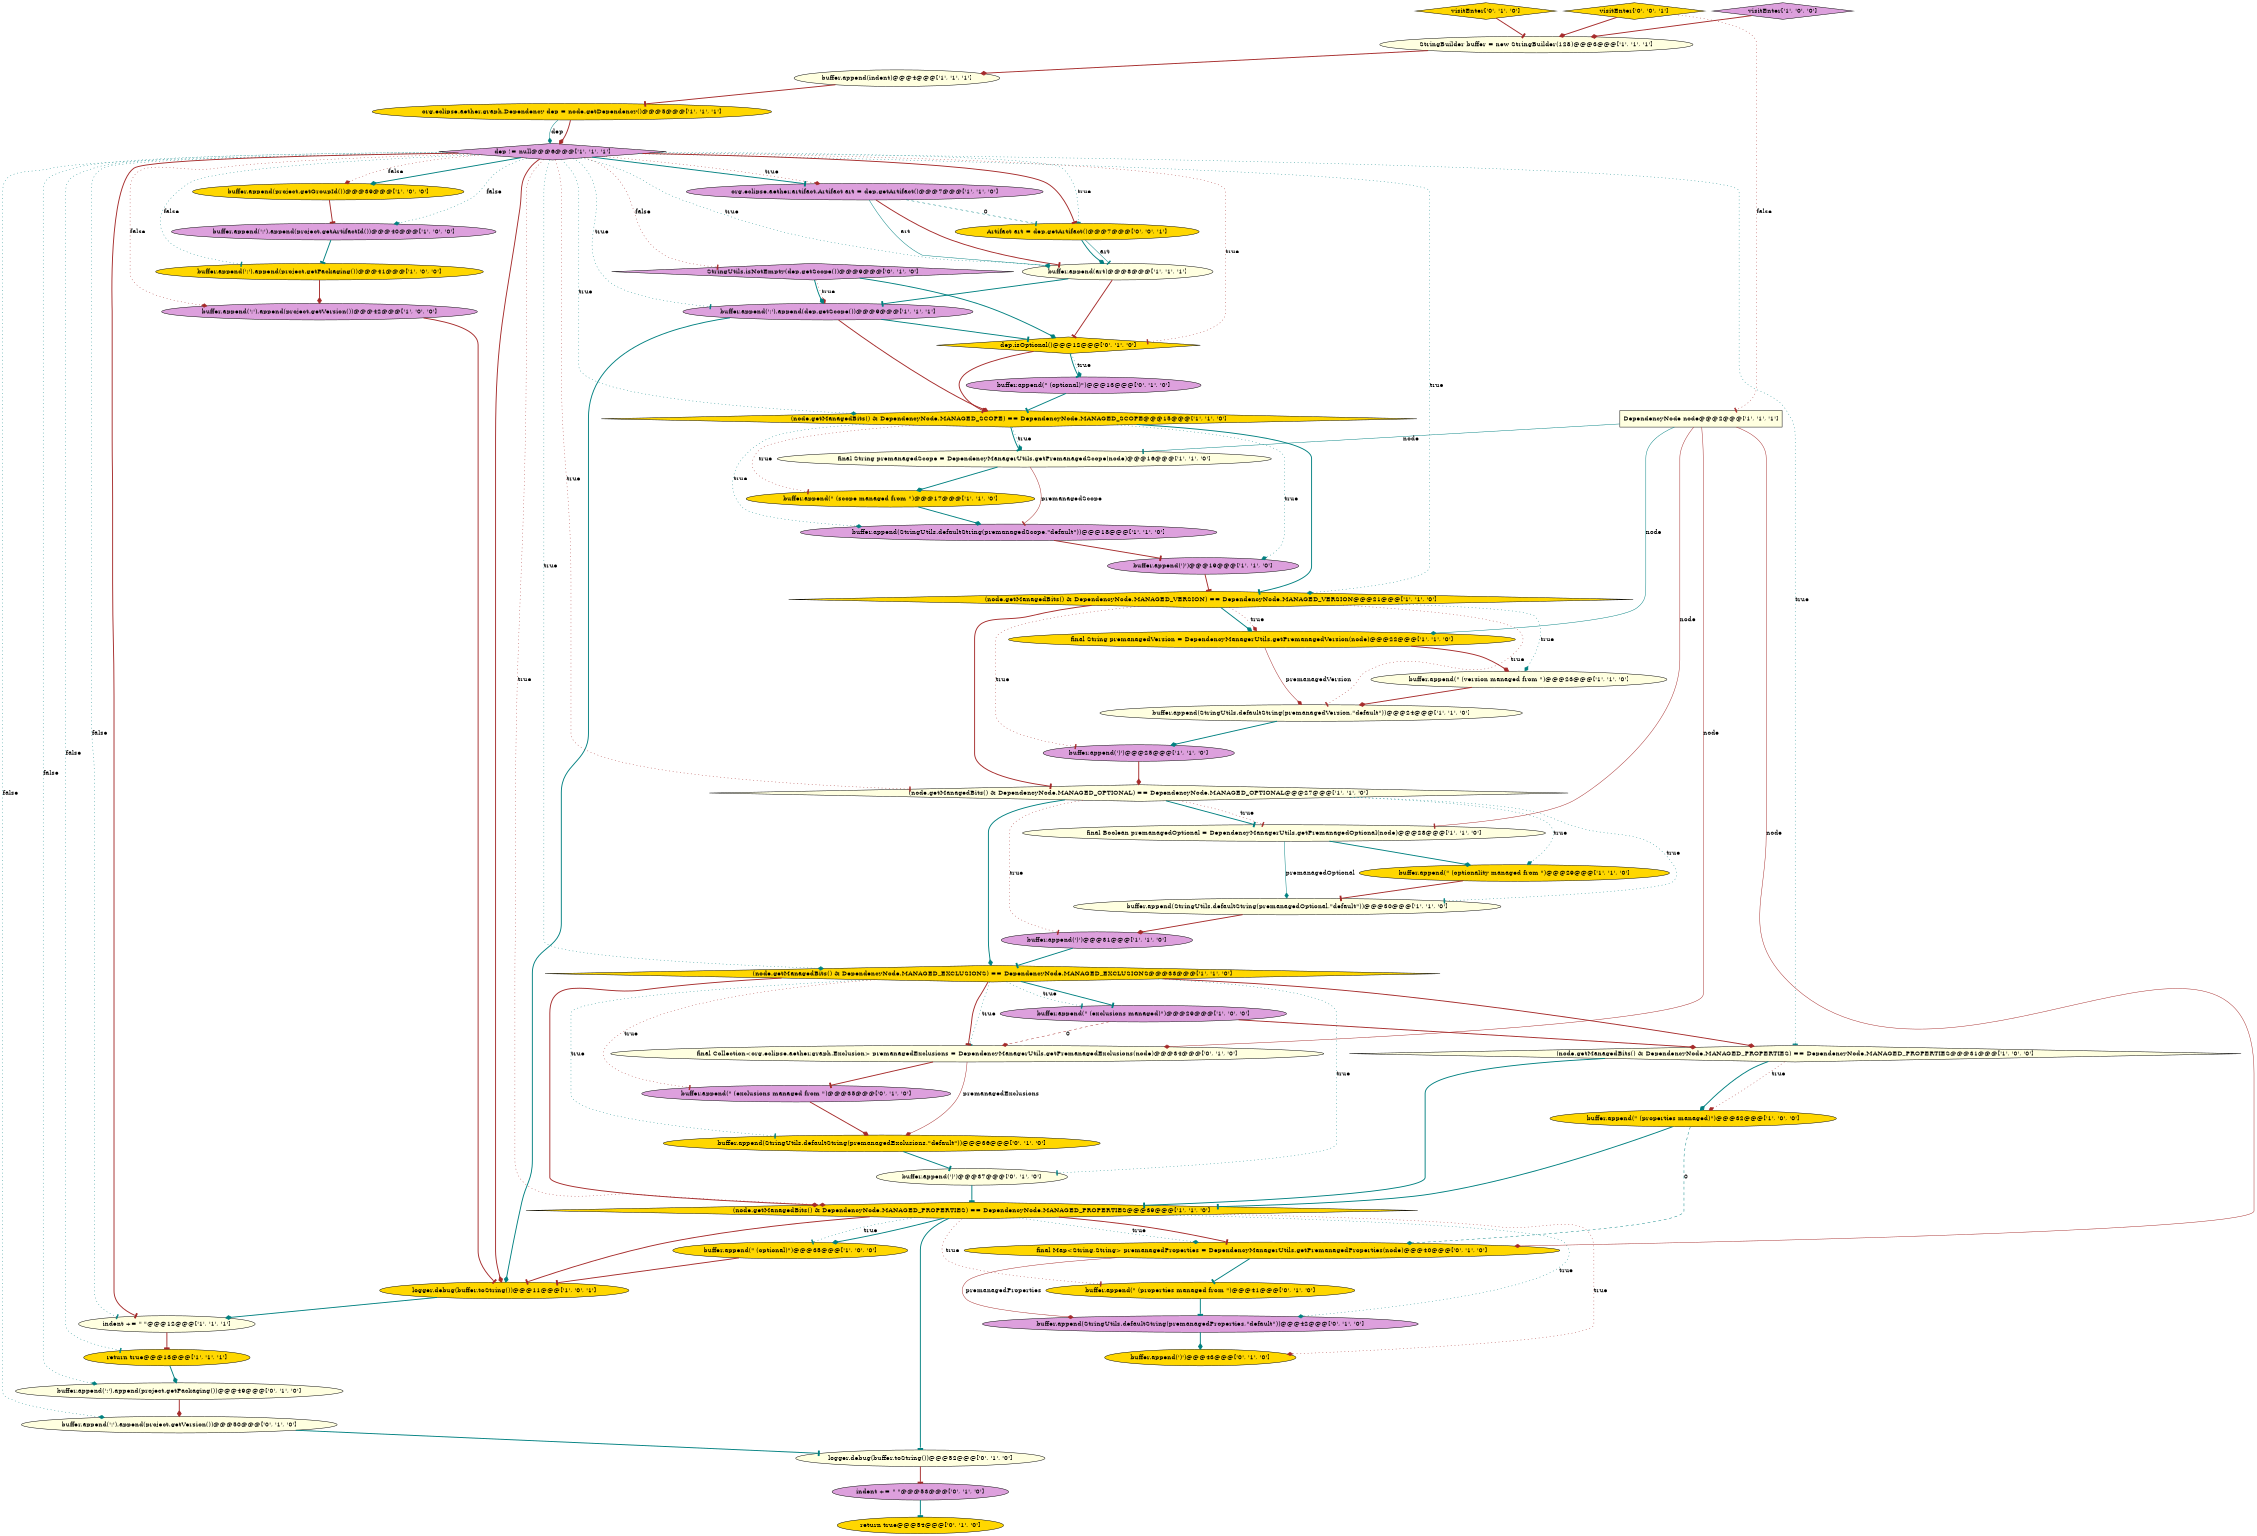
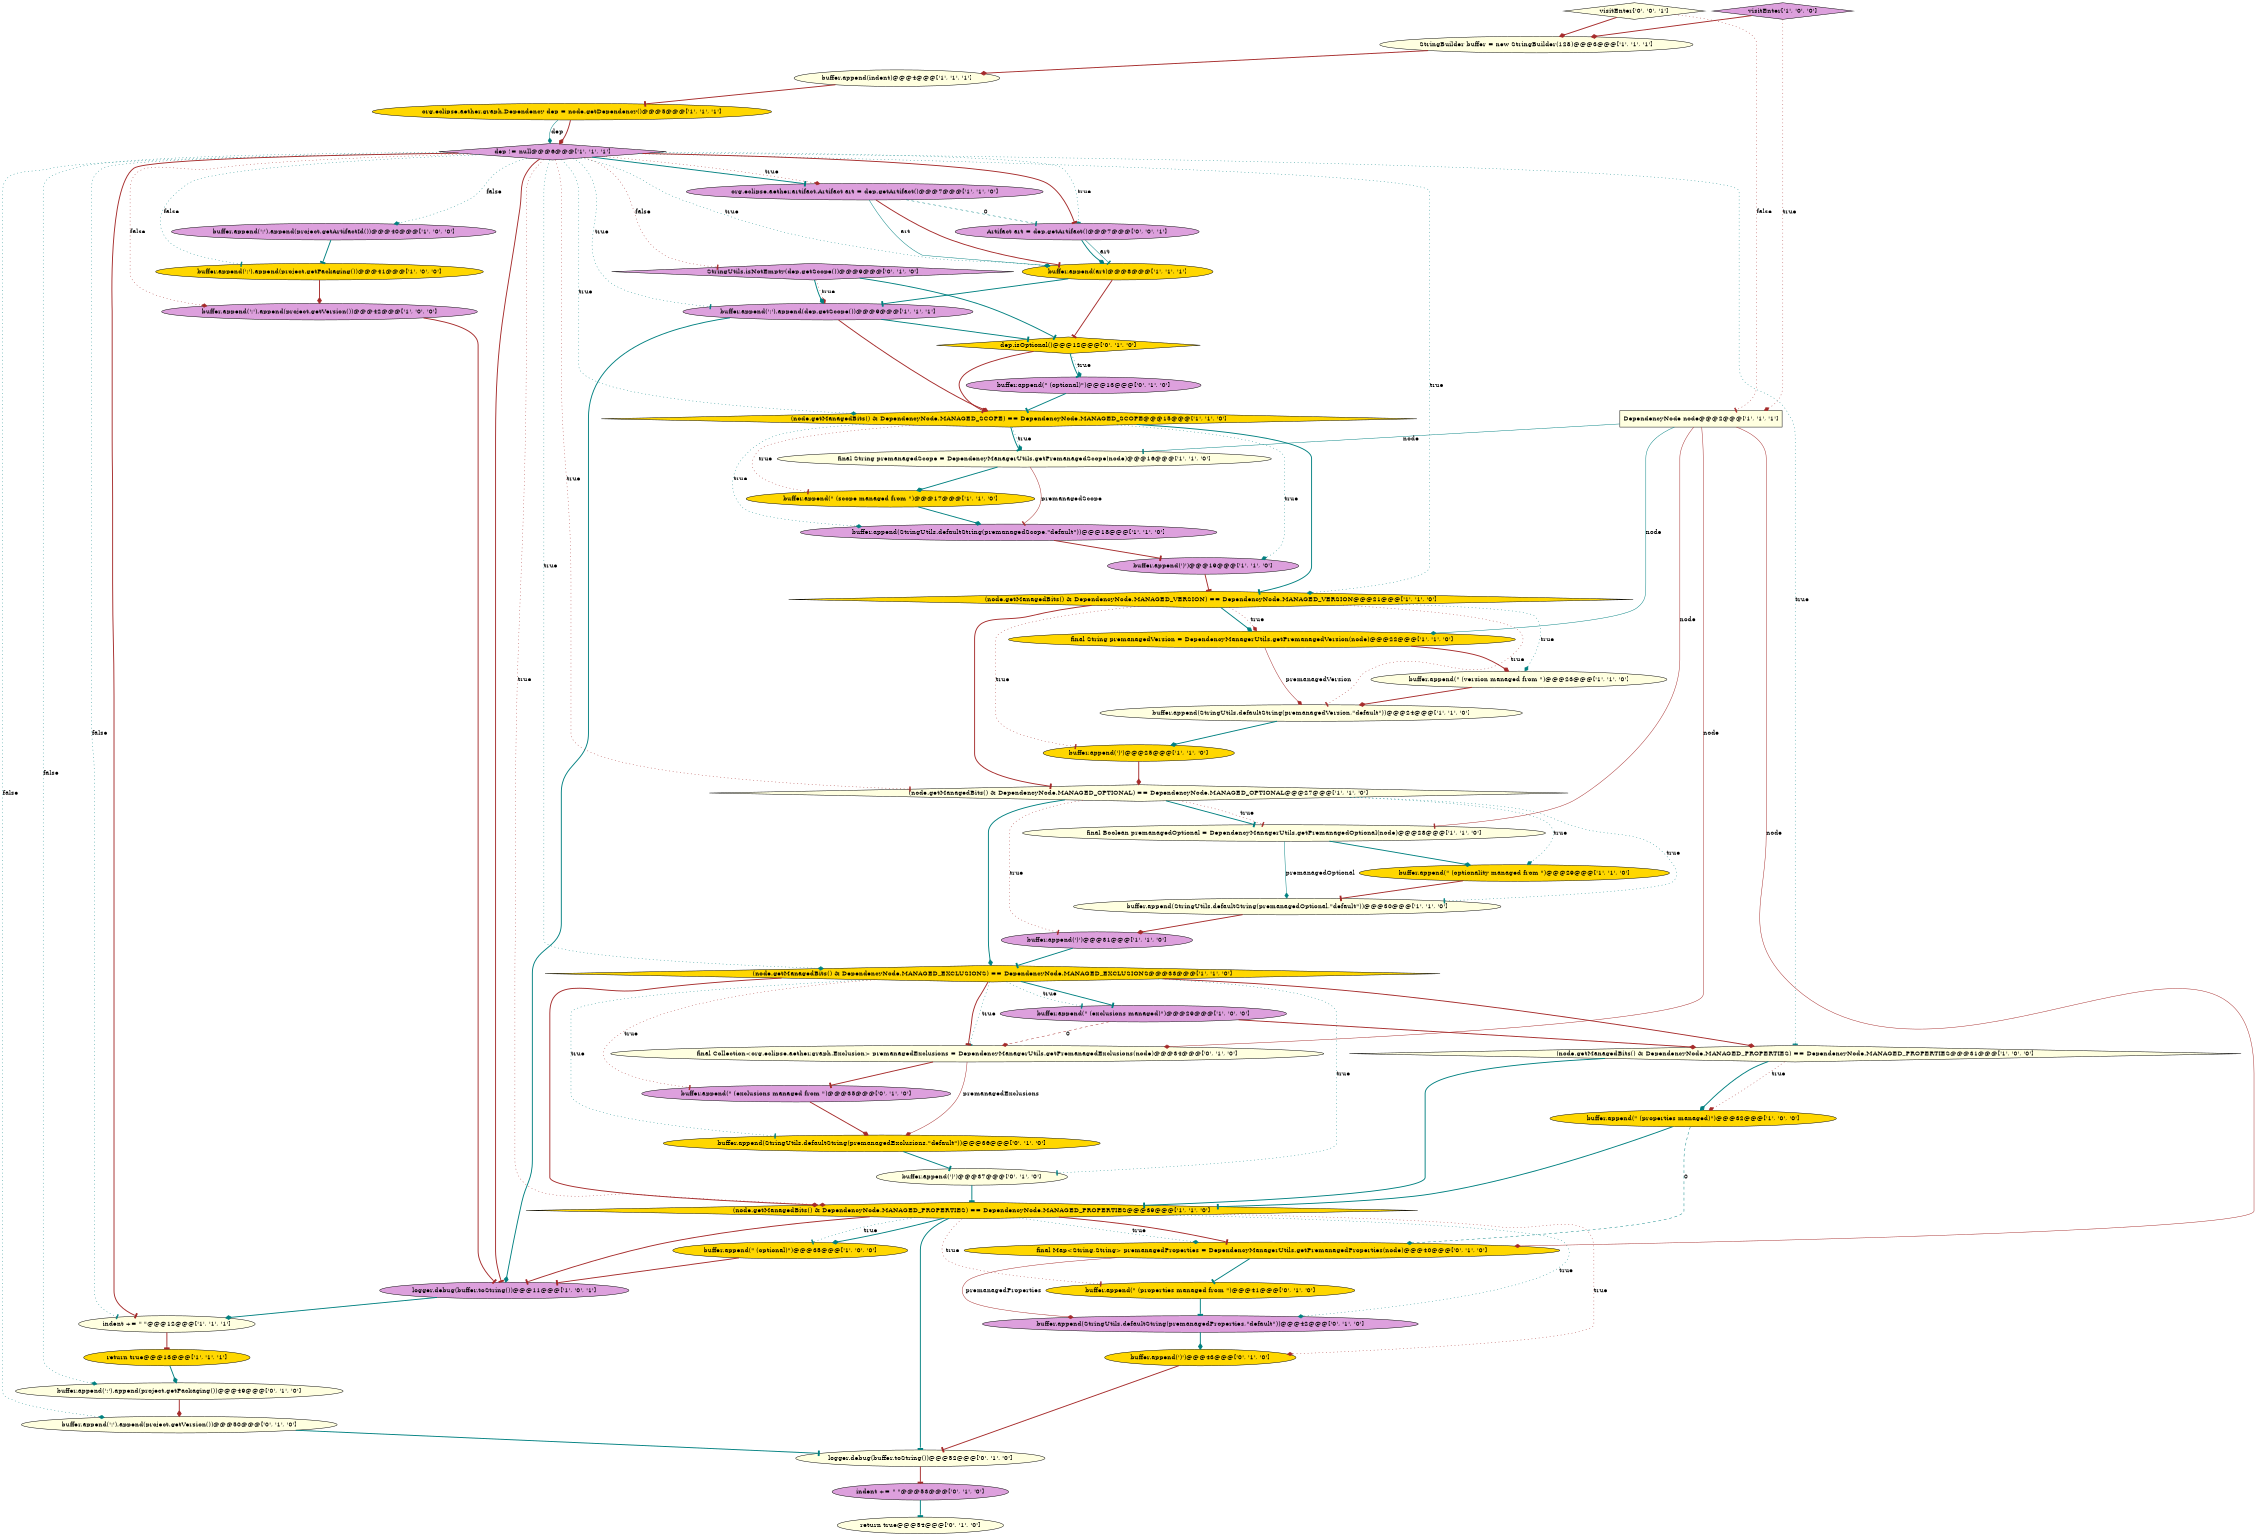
node "visitEnter['0', '1', '0']": removed
node "visitEnter['0', '0', '1']": fillcolor gold -> lightyellow
edge "dep != null@@@6@@@['1', '1', '1']" -> "dep.isOptional()@@@12@@@['0', '1', '0']": removed, label "true"
node "buffer.append(project.getGroupId())@@@39@@@['1', '0', '0']": removed
edge "visitEnter['1', '0', '0']" -> "DependencyNode node@@@2@@@['1', '1', '1']": added, label "true"
node "Artifact art = dep.getArtifact()@@@7@@@['0', '0', '1']": fillcolor gold -> plum
edge "dep != null@@@6@@@['1', '1', '1']" -> "buffer.append(art)@@@8@@@['1', '1', '1']": arrowhead tee -> diamond
node "buffer.append(art)@@@8@@@['1', '1', '1']": fillcolor lightyellow -> gold
edge "StringUtils.isNotEmpty(dep.getScope())@@@9@@@['0', '1', '0']" -> "dep.isOptional()@@@12@@@['0', '1', '0']": arrowhead diamond -> tee
edge "dep != null@@@6@@@['1', '1', '1']" -> "return true@@@13@@@['1', '1', '1']": removed, label "false"
edge "dep != null@@@6@@@['1', '1', '1']" -> "logger.debug(buffer.toString())@@@11@@@['1', '0', '1']": arrowhead diamond -> tee
node "buffer.append(')')@@@25@@@['1', '1', '0']": fillcolor plum -> gold
node "logger.debug(buffer.toString())@@@11@@@['1', '0', '1']": fillcolor gold -> plum
edge "buffer.append(')')@@@43@@@['0', '1', '0']" -> "logger.debug(buffer.toString())@@@52@@@['0', '1', '0']": added
node "return true@@@54@@@['0', '1', '0']": fillcolor gold -> lightyellow
